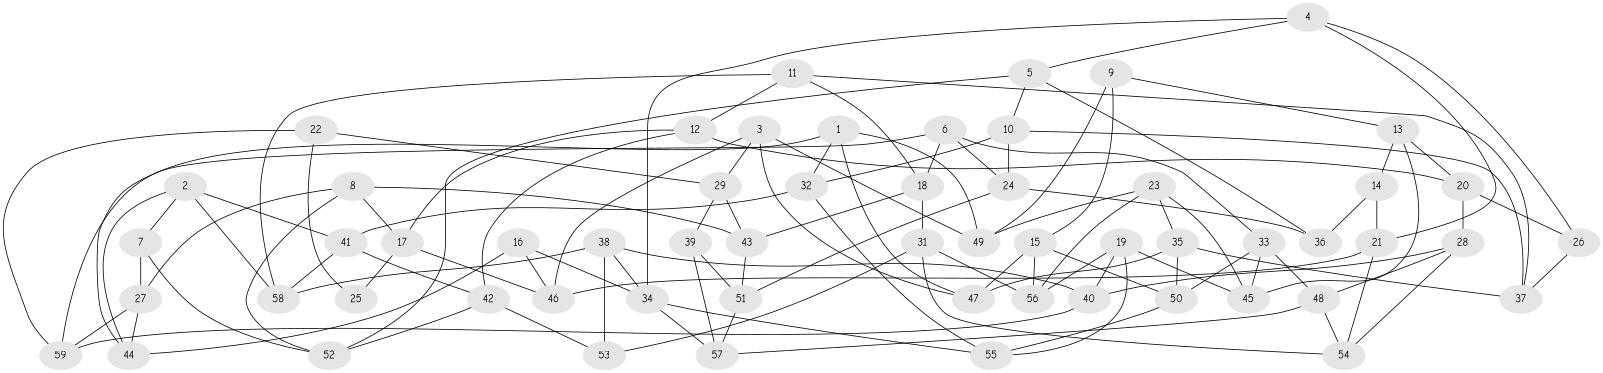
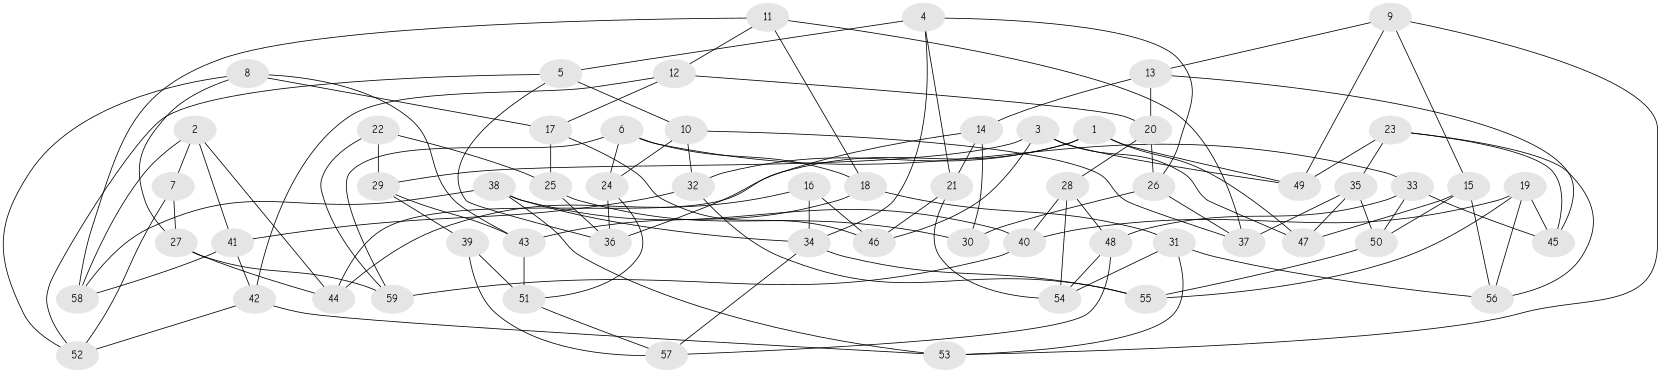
edge "25" -- "36": added
node "30": added
edge "9" -- "53": added
